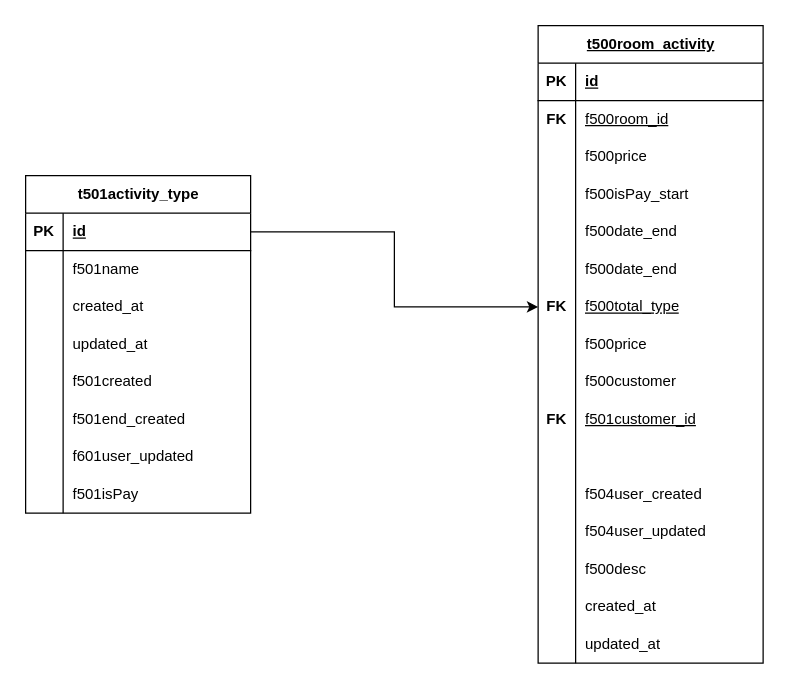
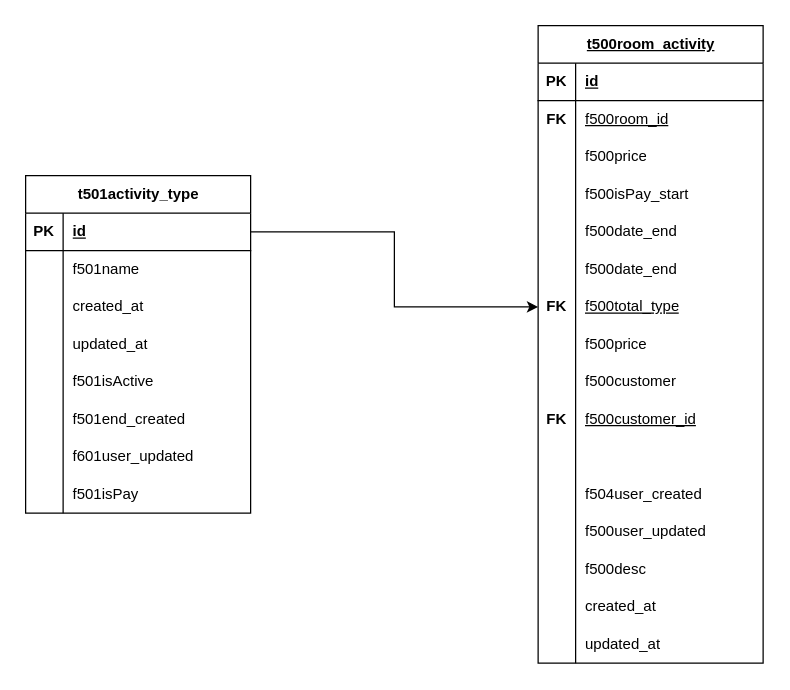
node "f501created": label "f501created" -> "f501isActive"
node "f501customer_id": label "f501customer_id" -> "f500customer_id"
node "f504user_updated": label "f504user_updated" -> "f500user_updated"
